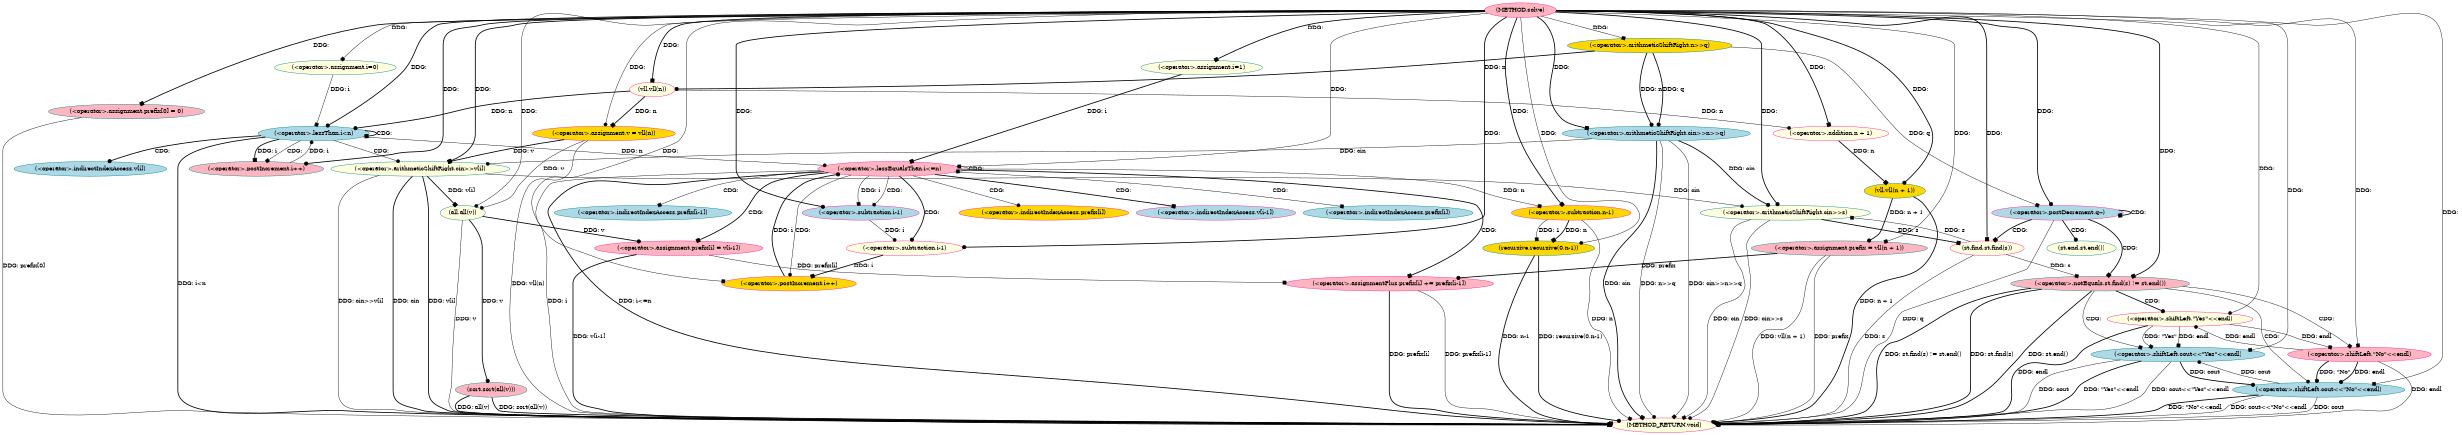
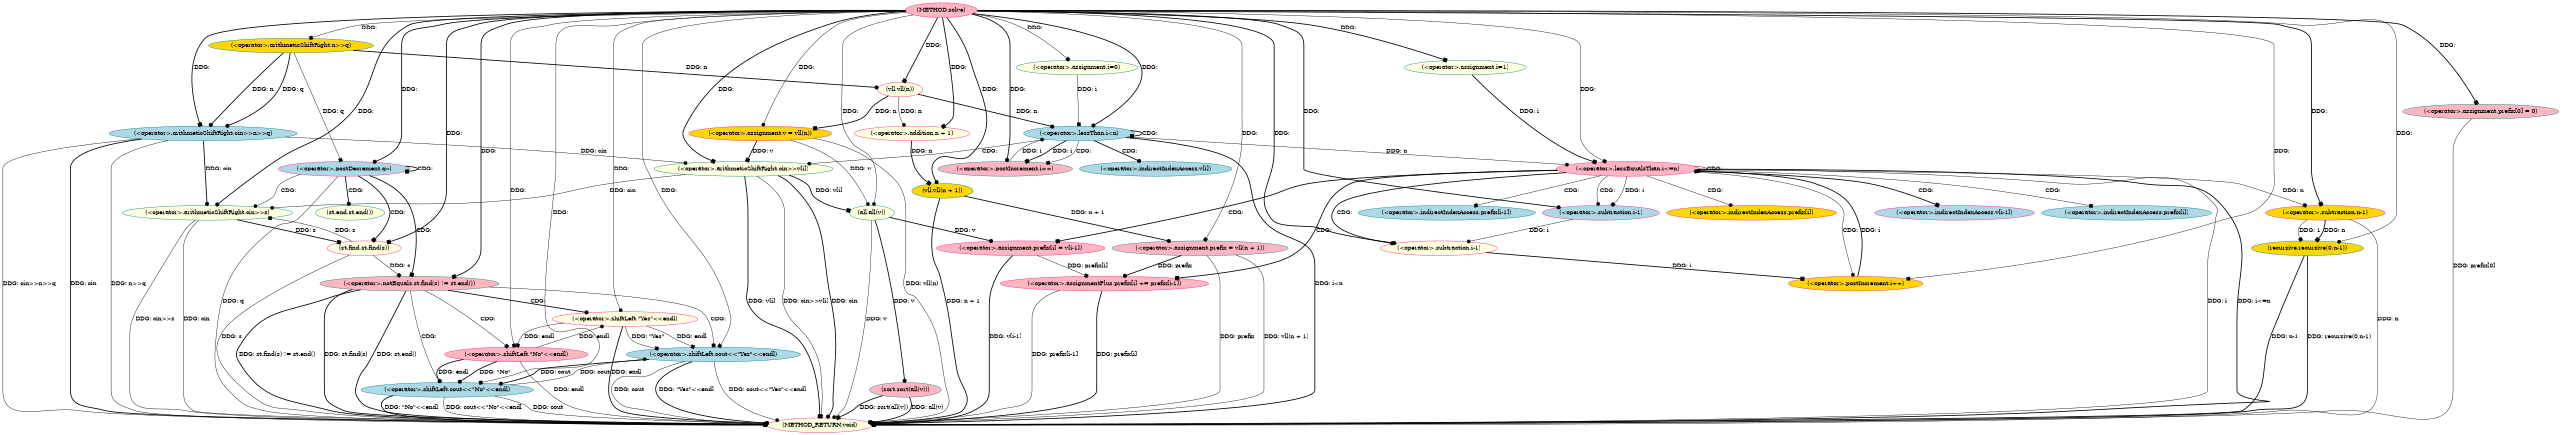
edge "(<operator>.postDecrement,q--)" -> "(<operator>.arithmeticShiftRight,cin>>s)": added, label "CDG:"
